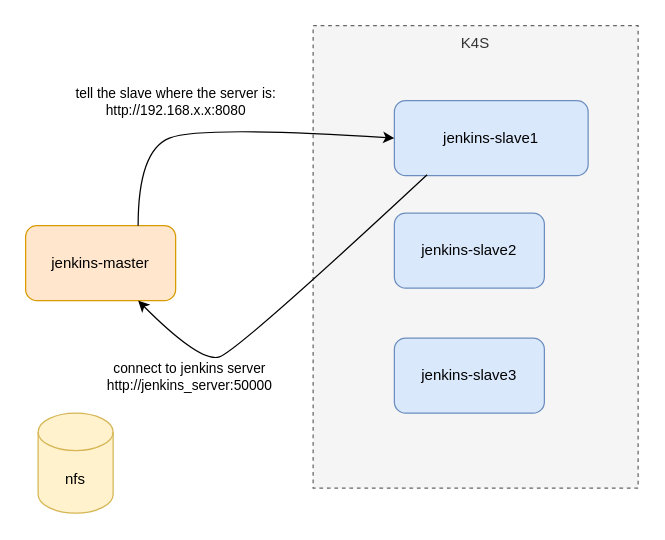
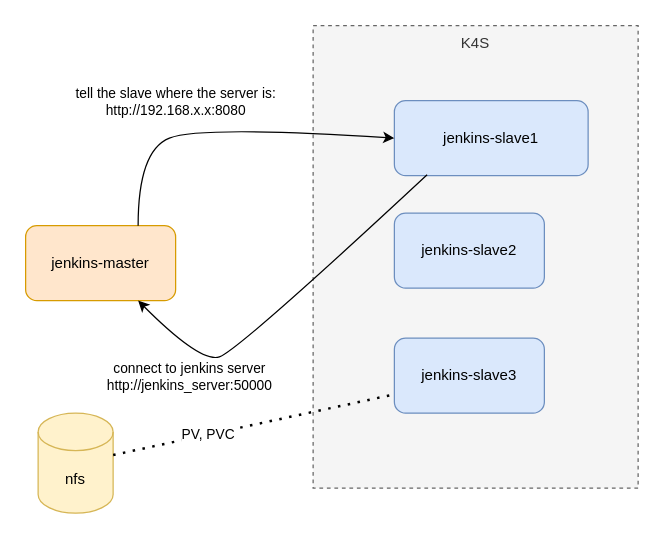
edge "jenkins-slave3" -- "nfs": added, label "PV, PVC"
